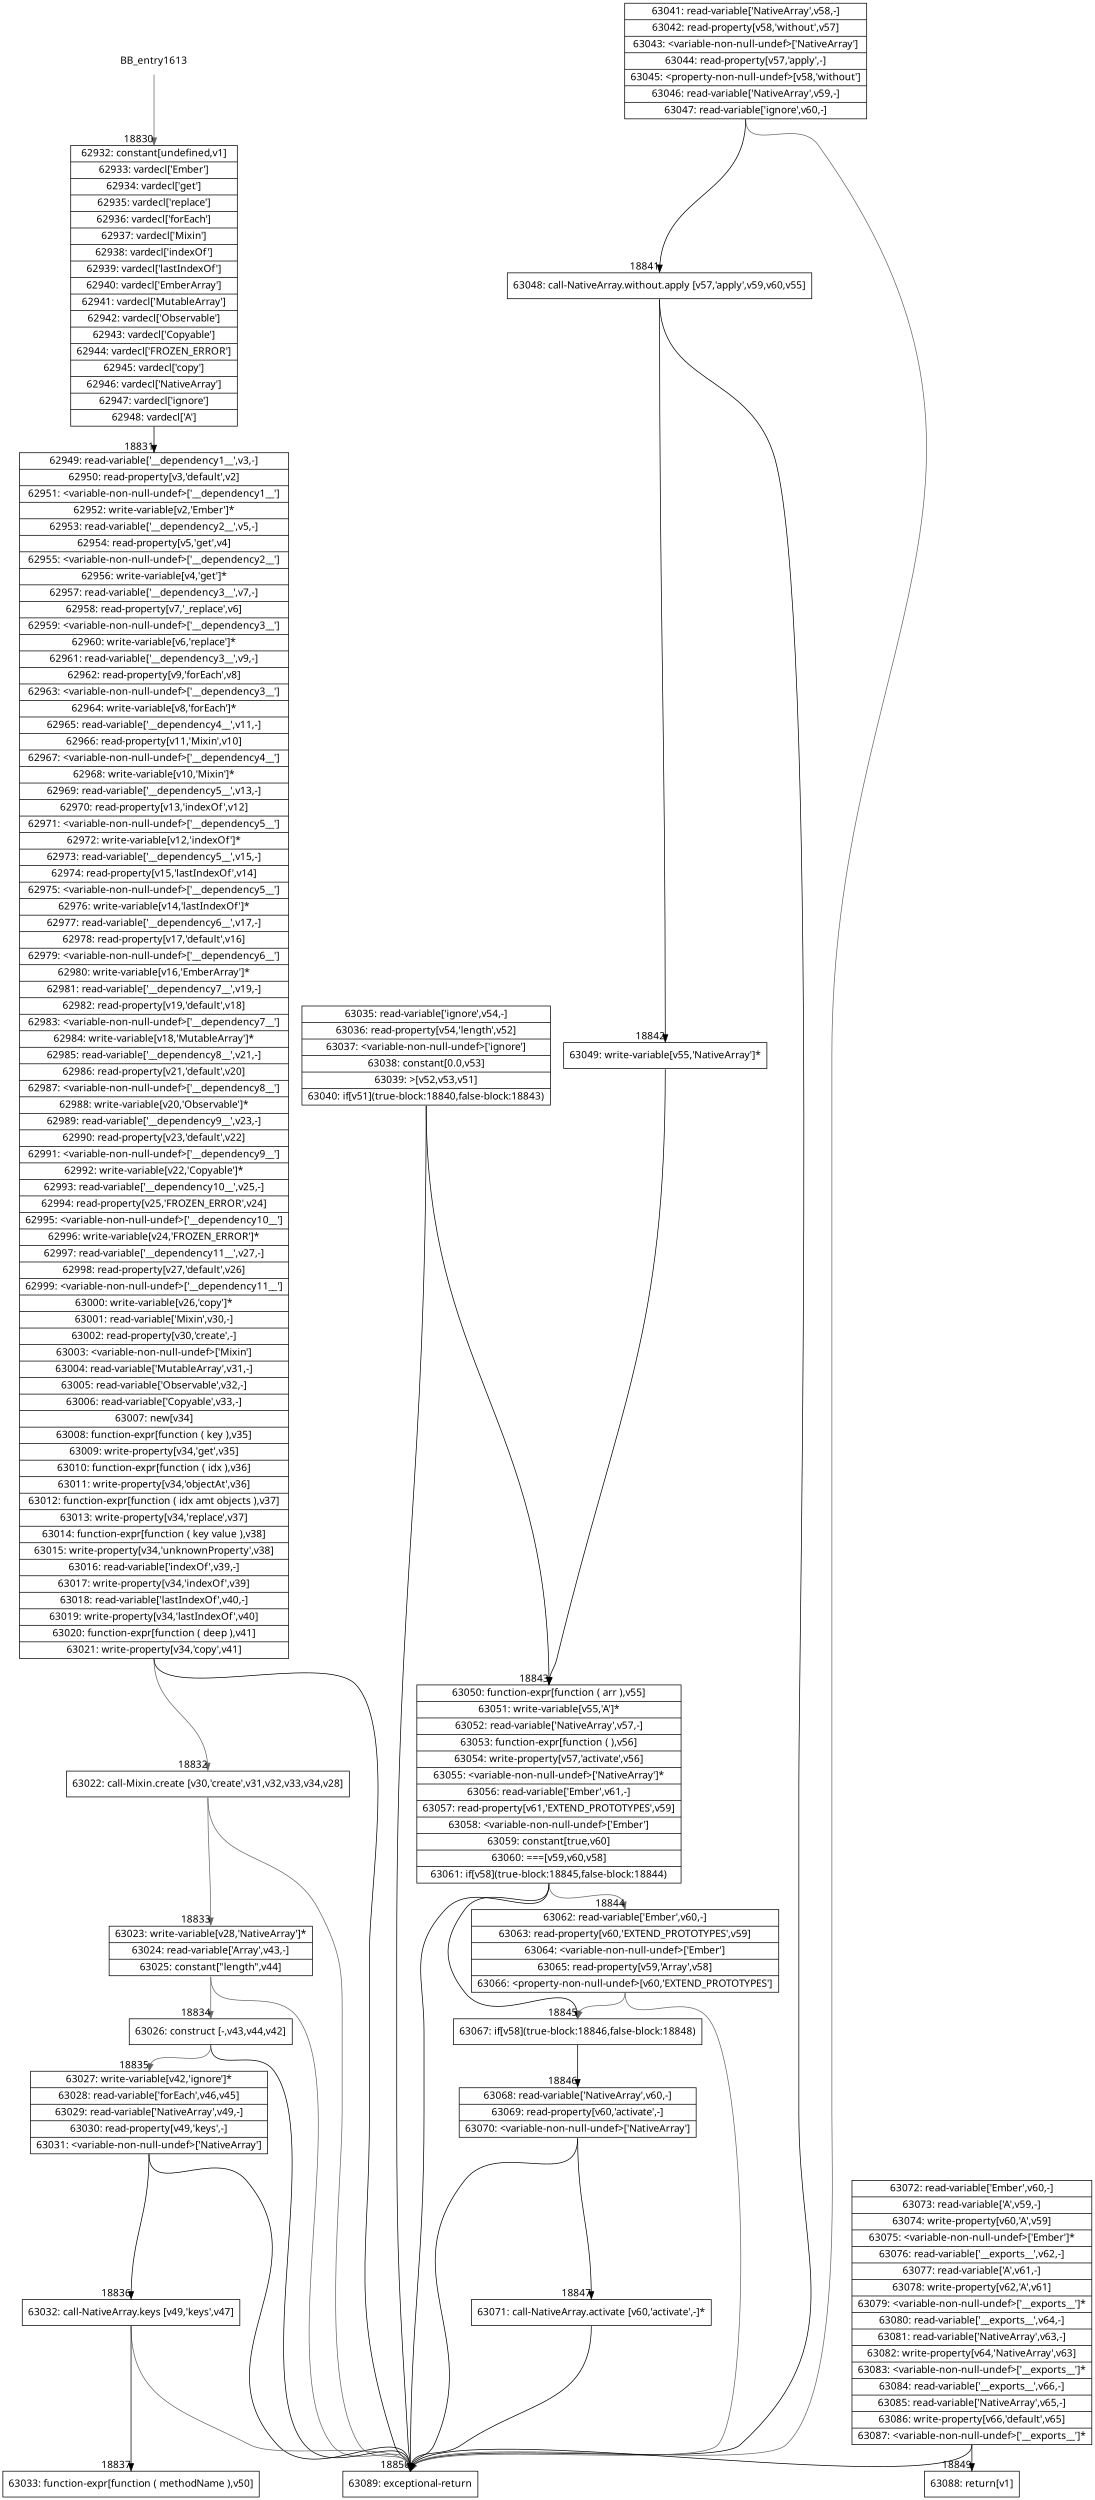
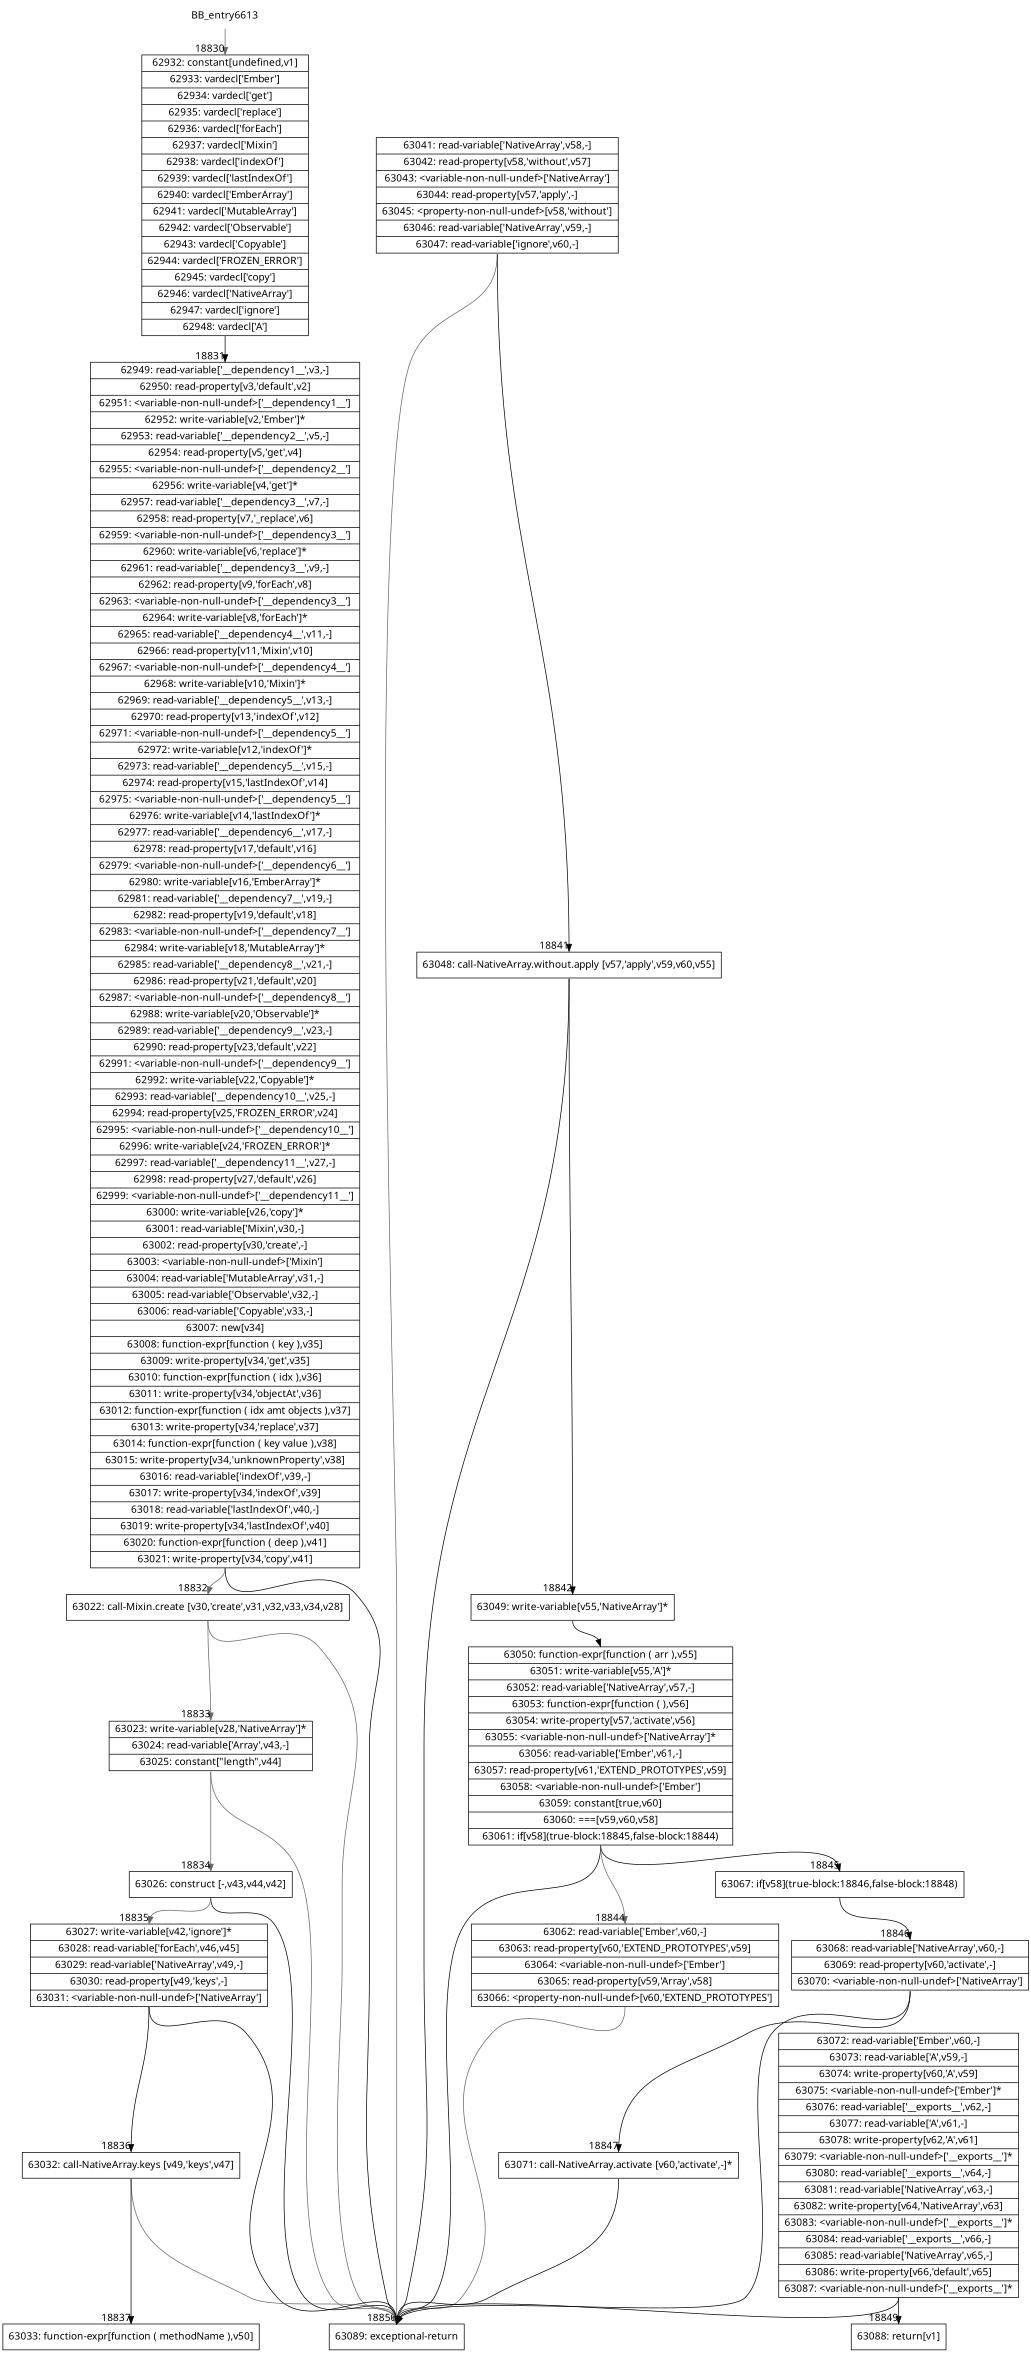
node "BB_entry1613": label "BB_entry1613" -> "BB_entry6613"
node "63035: read-variable['ignore',v54,-]": removed
edge "63062: read-variable['Ember',v60,-]" -> "63067: if[v58](true-block:18846,false-block:18848)": removed
